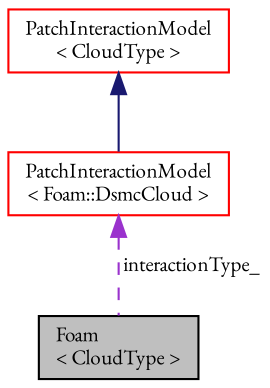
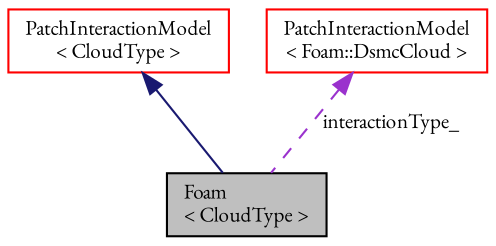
edge "PatchInteractionModel < Foam::DsmcCloud >" -> "PatchInteractionModel < CloudType >": now "Foam < CloudType >" -> "PatchInteractionModel < CloudType >"
